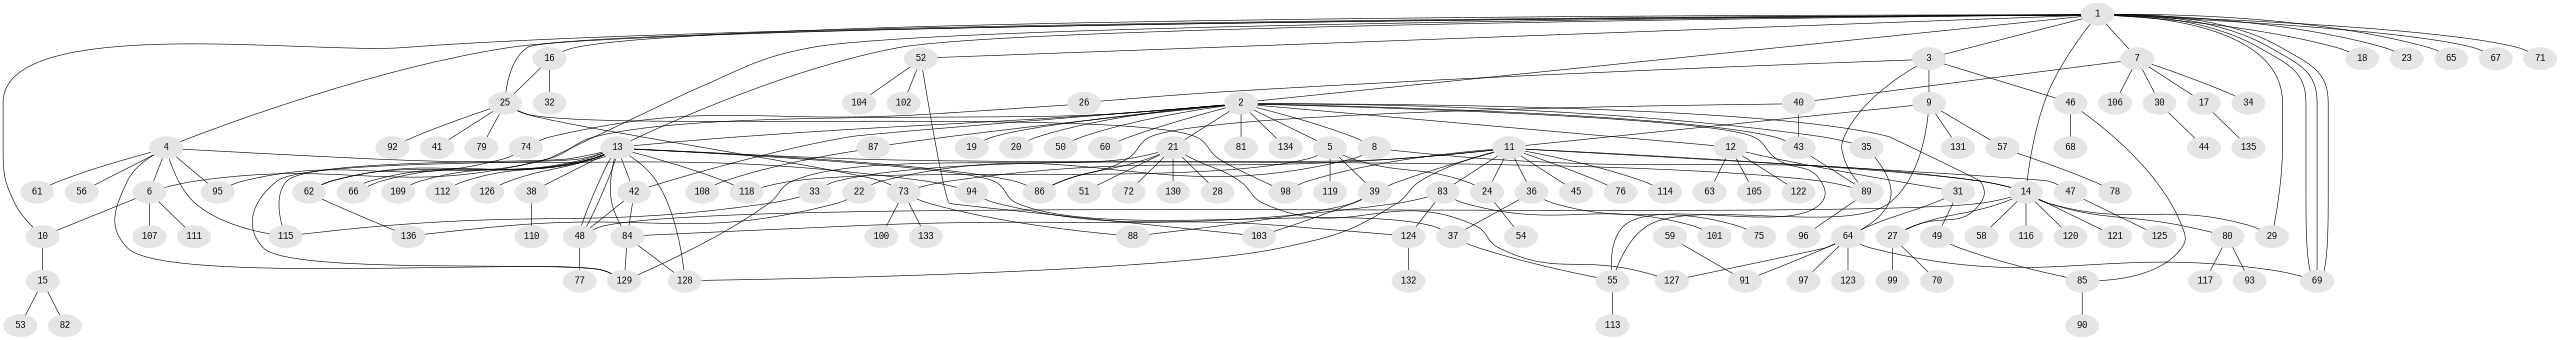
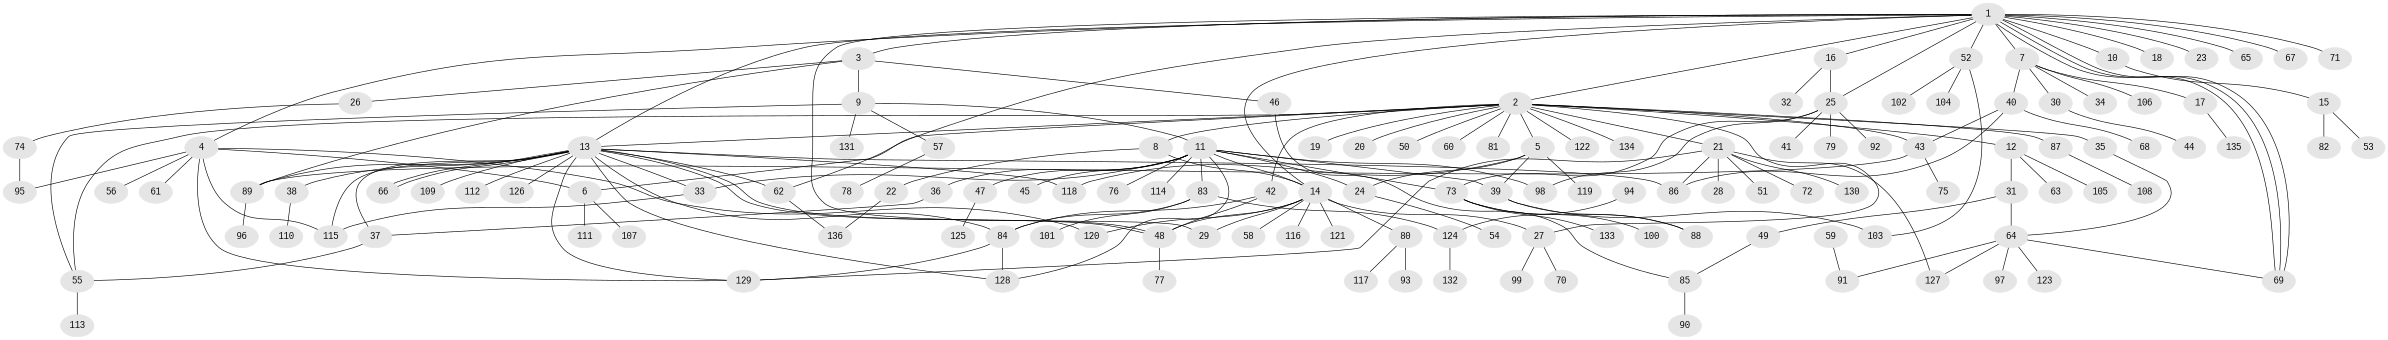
edge "46" -- "68": now "40" -- "68"
edge "4" -- "94": now "4" -- "120"
edge "13" -- "42": now "13" -- "33"
edge "12" -- "122": now "2" -- "122"
edge "6" -- "10": removed
edge "36" -- "75": now "43" -- "75"
